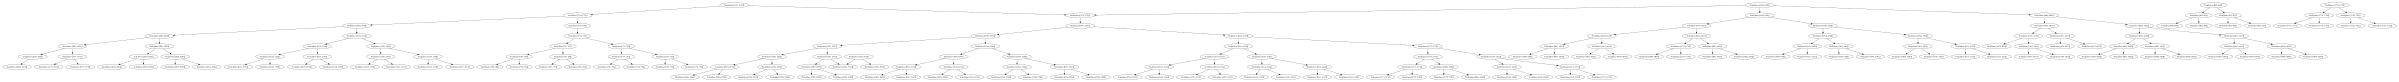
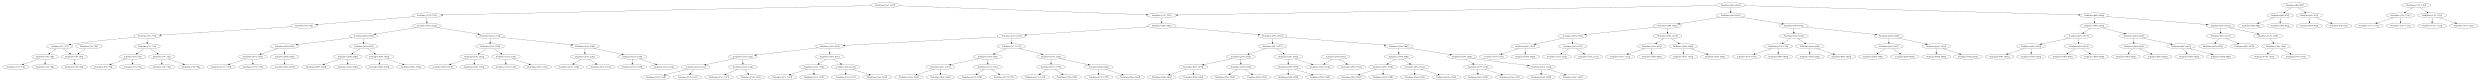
node "Node{data=[6874, 6874]}": removed
edge "Node{data=[789, 789]}" -> "Node{data=[790, 790]}": reversed
